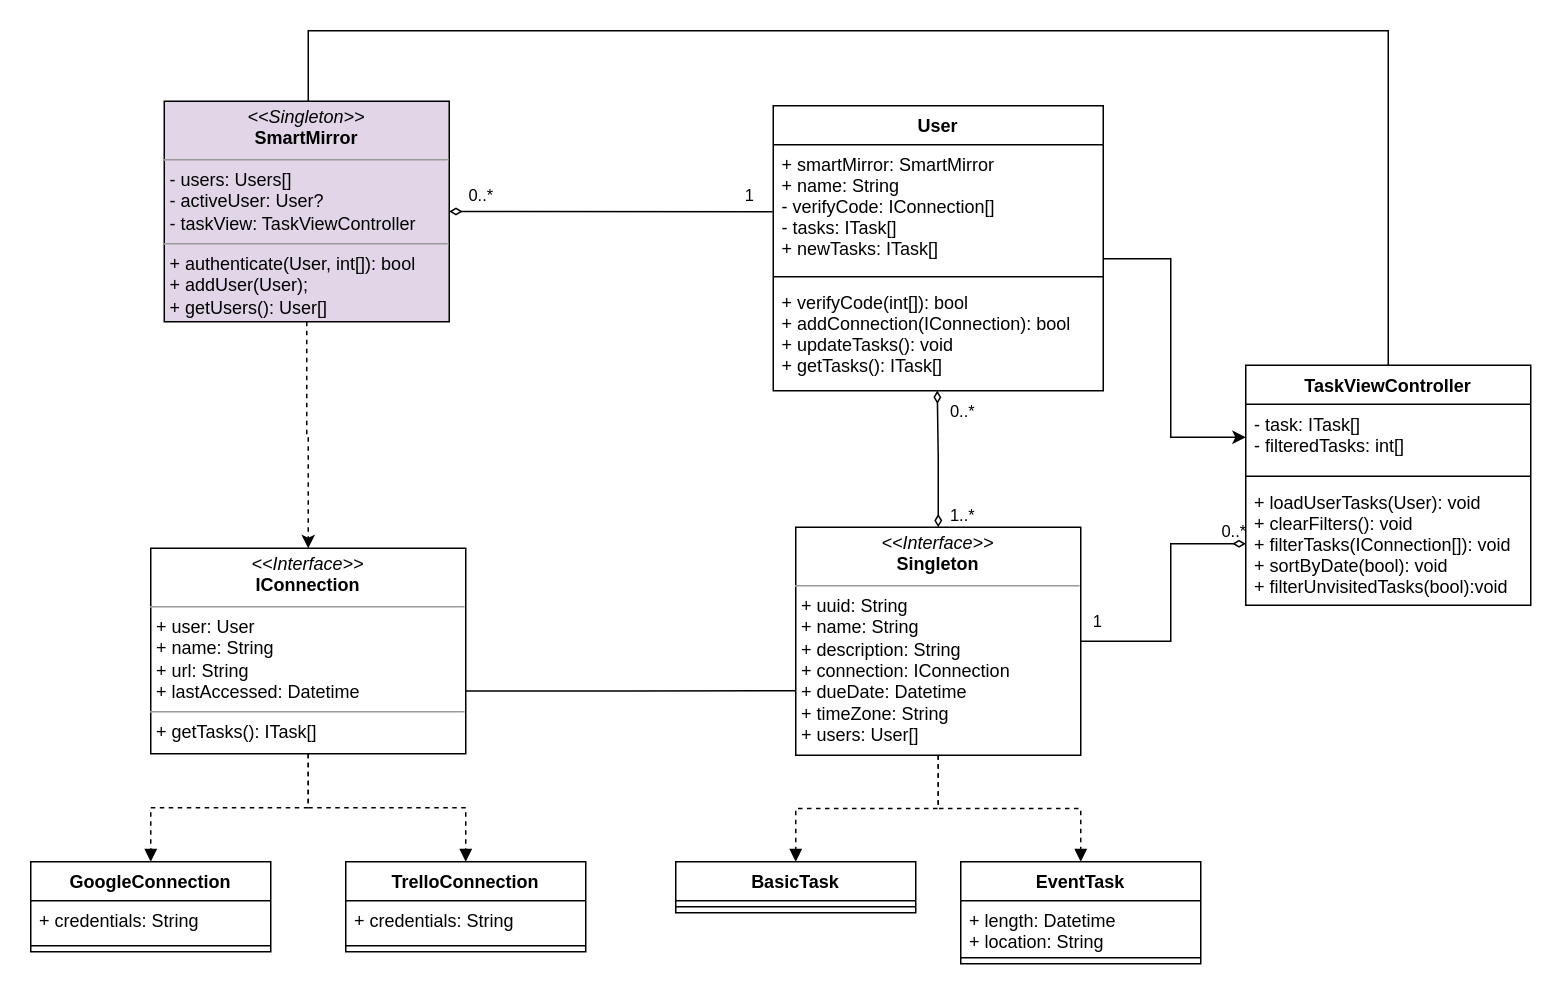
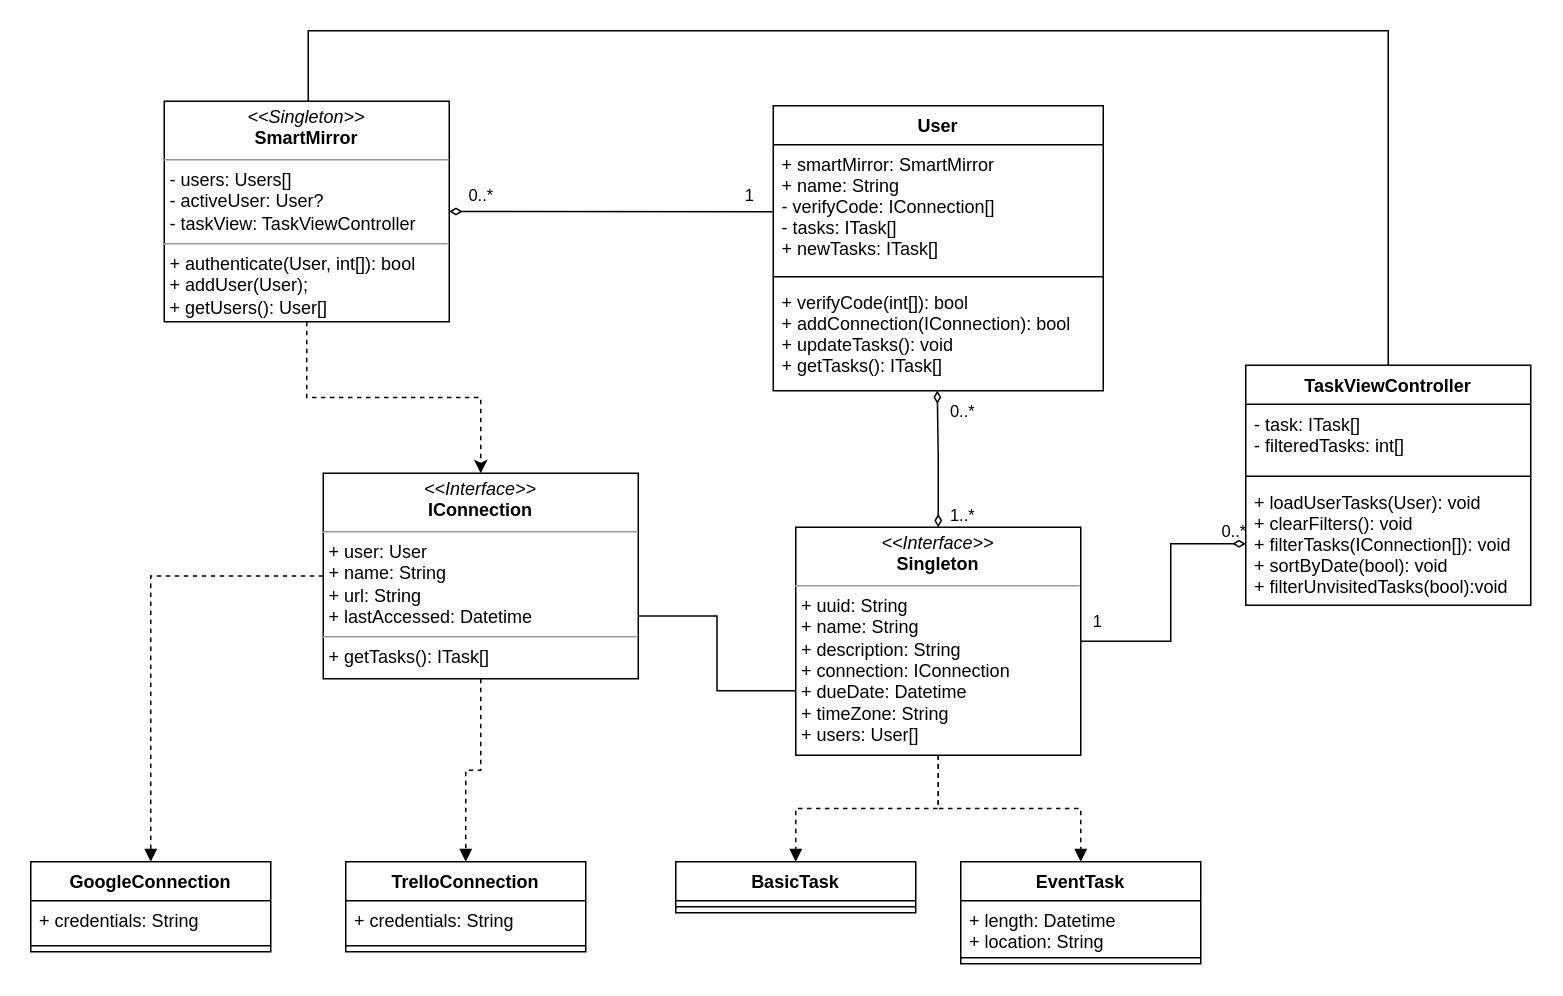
node "<<Singleton>> SmartMirror - users: Users[] - activeUser: User? - taskView: TaskViewController + authenticate(User, int[]): bool + addUser(User); + getUsers(): User[]": fillcolor #e1d5e7 -> #ffffff
edge "User" -> "- task: ITask[] - filteredTasks: int[]": removed
node "<<Interface>> IConnection + user: User + name: String + url: String + lastAccessed: Datetime + getTasks(): ITask[]": moved (308, 651) -> (481, 576)
